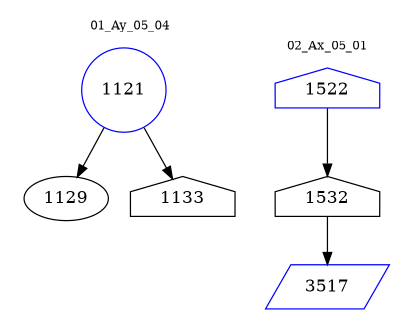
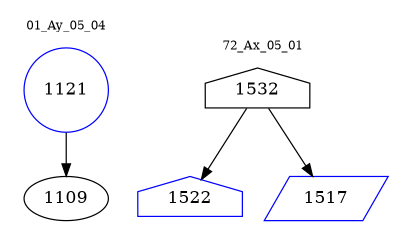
cluster "02_Ax_05_01": label "02_Ax_05_01" -> "72_Ax_05_01"
edge "1522" -> "1532": reversed
node "1129": label "1129" -> "1109"
node "1133": removed
node "3517": label "3517" -> "1517"
